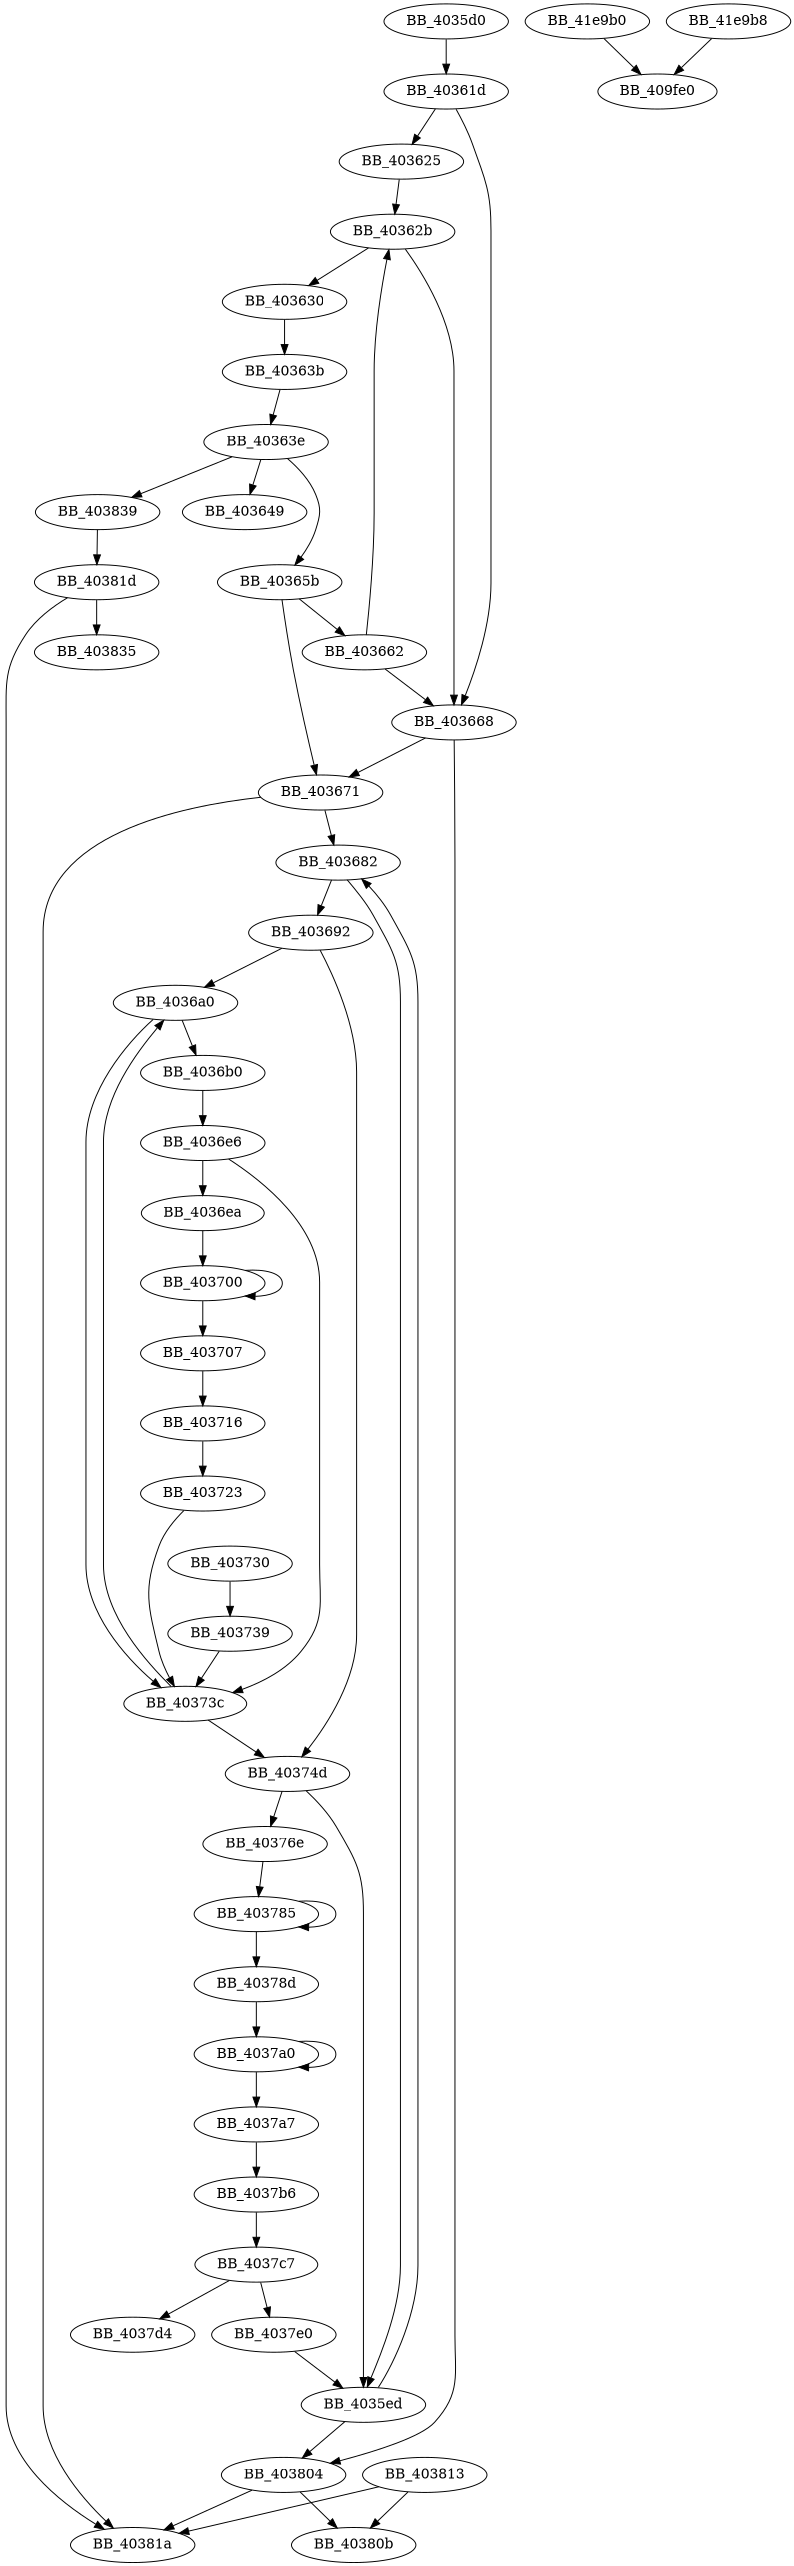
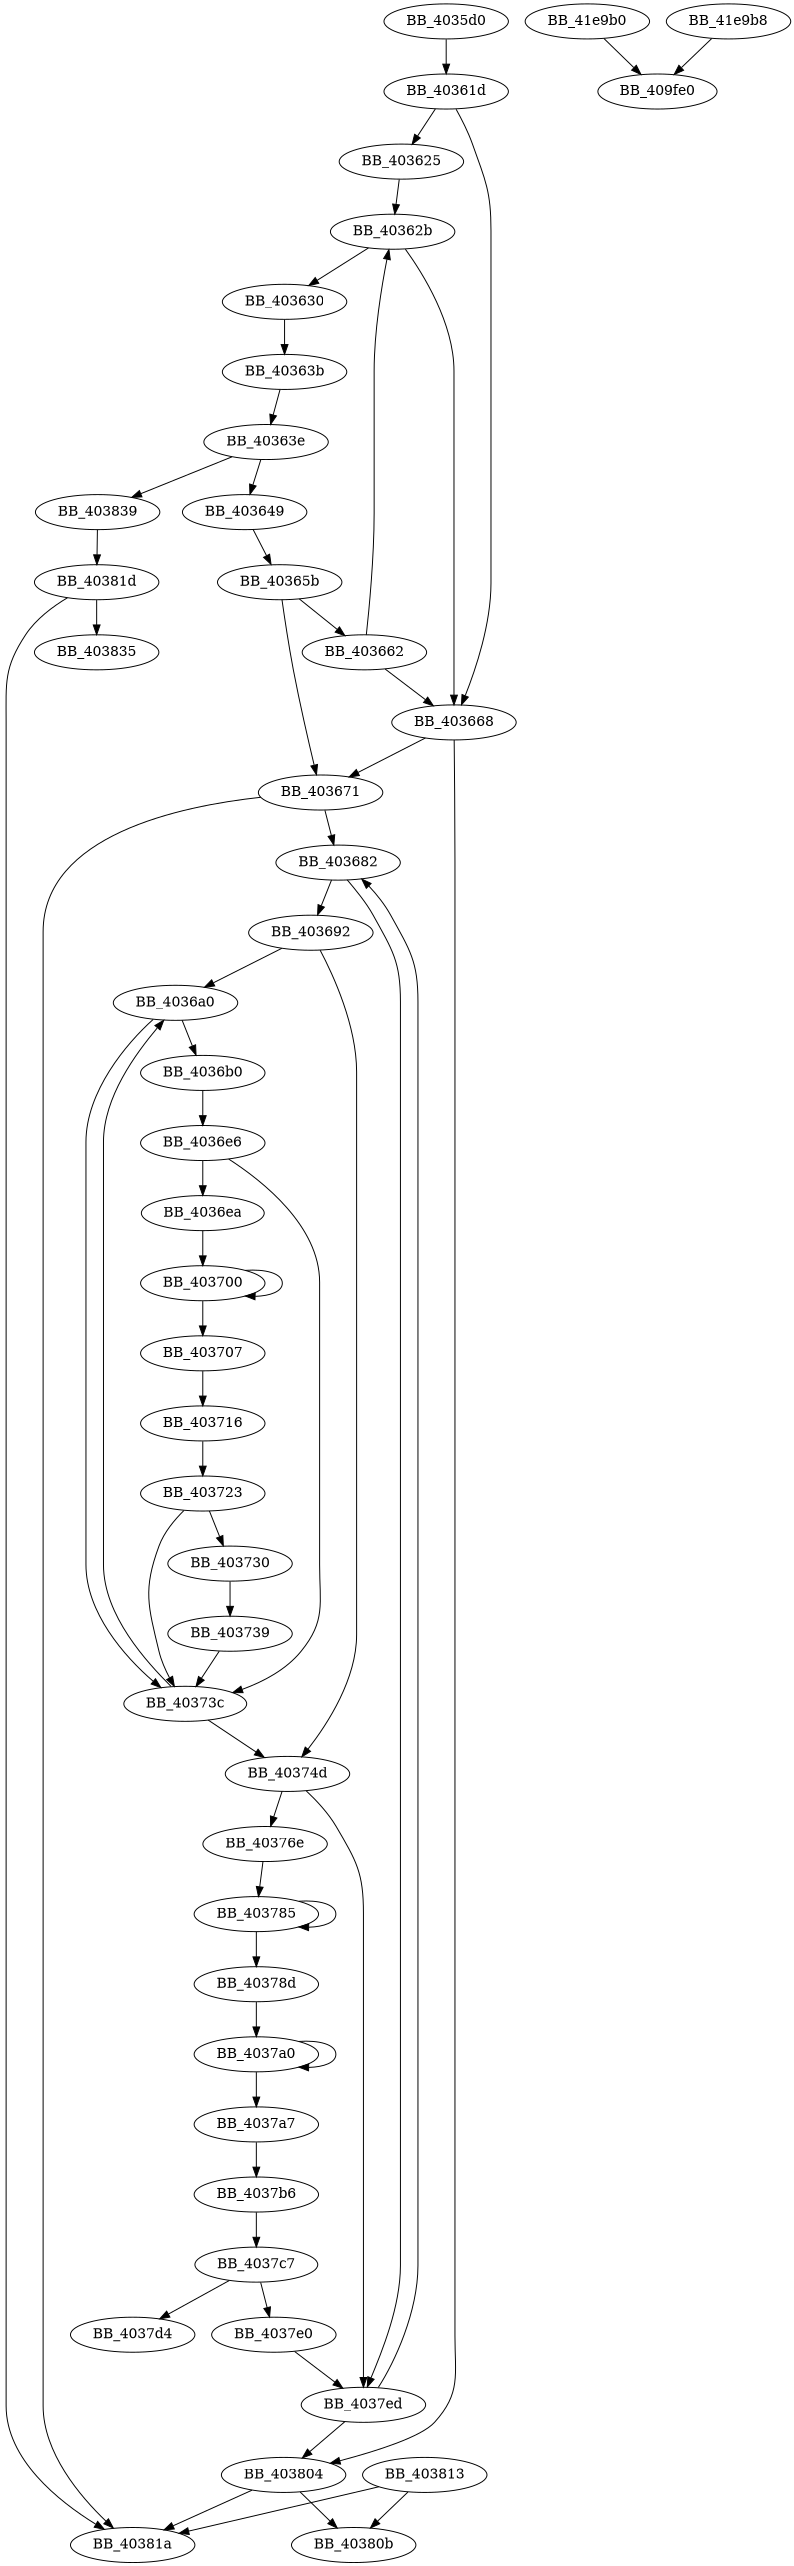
edge "BB_40363e" -> "BB_40365b": now "BB_403649" -> "BB_40365b"
edge "BB_403723" -> "BB_403730": added
node "BB_4035ed": label "BB_4035ed" -> "BB_4037ed"
